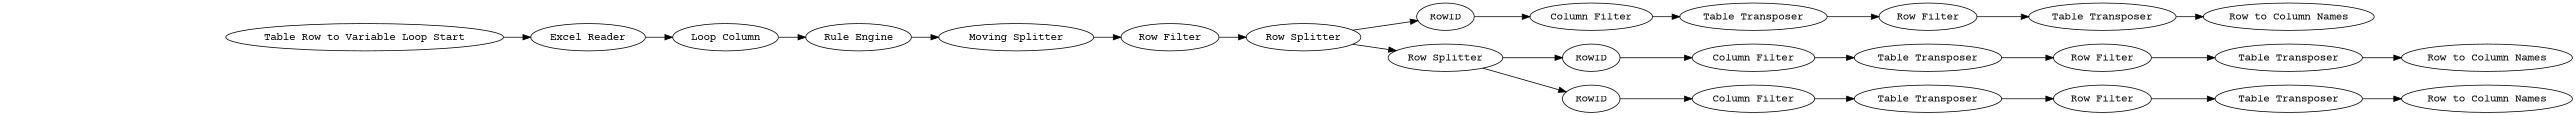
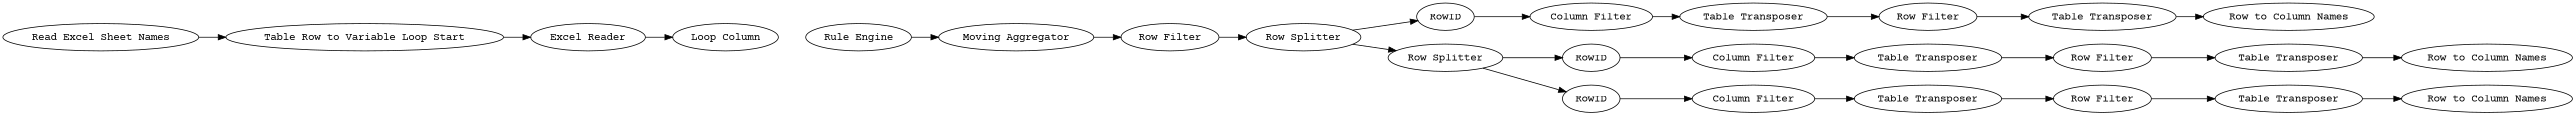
node "Read Excel Sheet Names": added
edge "Loop Column" -> "Rule Engine": removed
node "Moving Splitter": label "Moving Splitter" -> "Moving Aggregator"
